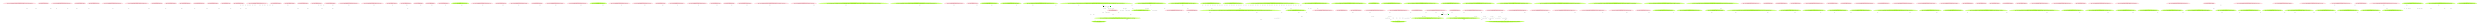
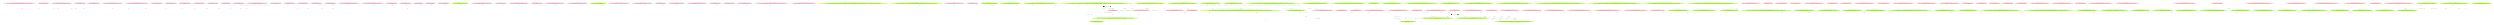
node "path: /Device/HarddiskVolume2/Users/admin/Documents": fillcolor greenyellow -> pink
node "path: /Windows/System32/winspool.drv": added
